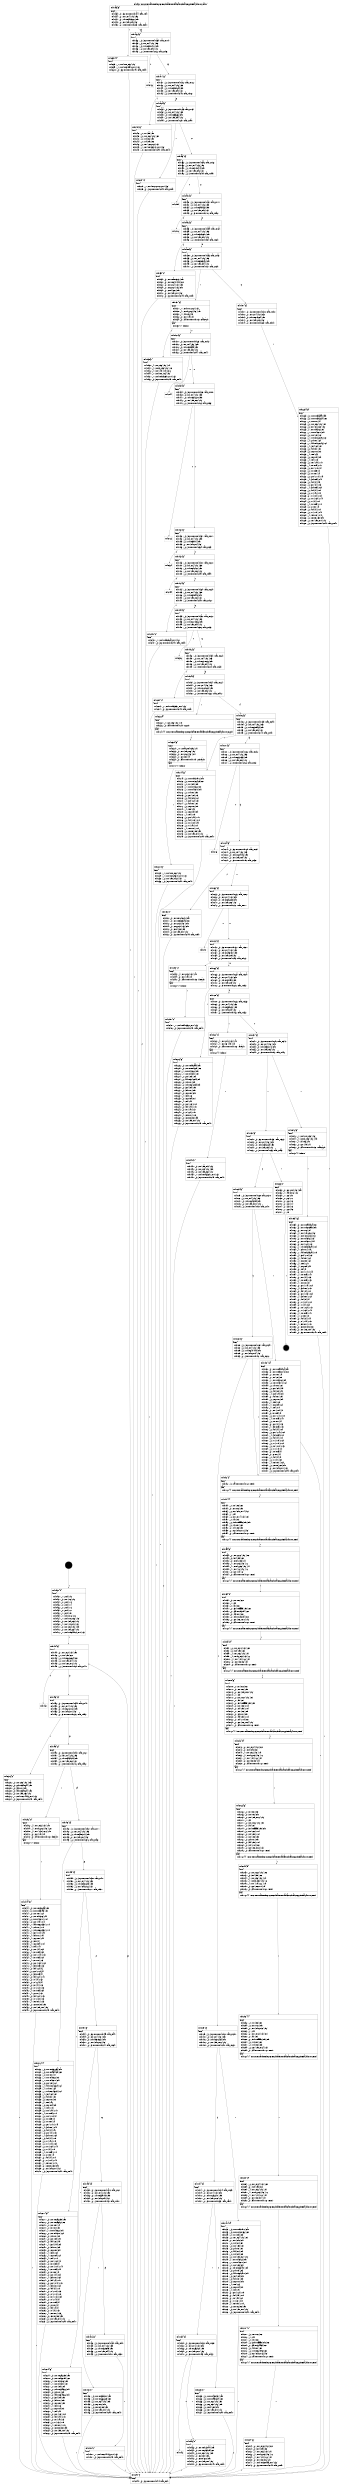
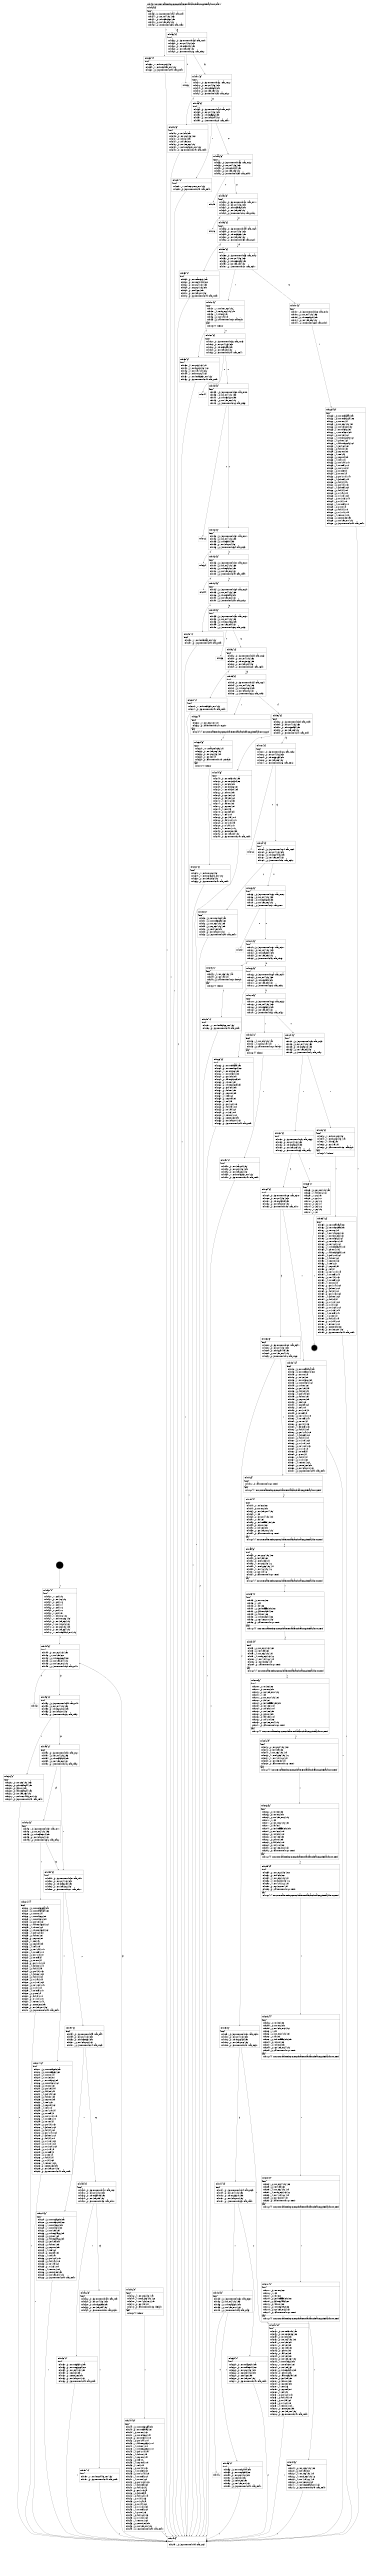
edge "0x4019ac [22]" -> "0x402406 [20]": now "0x4019ac [22]" -> "0x4019db [25]"
